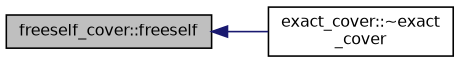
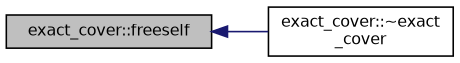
node "freeself_cover::freeself": label "freeself_cover::freeself" -> "exact_cover::freeself"
